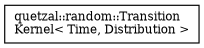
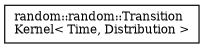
node "quetzal::random::Transition Kernel< Time, Distribution >": label "quetzal::random::Transition Kernel< Time, Distribution >" -> "random::random::Transition Kernel< Time, Distribution >"
